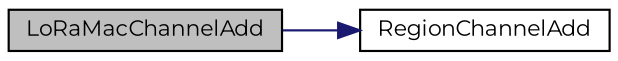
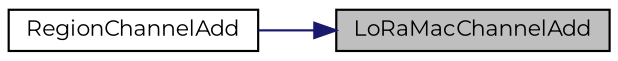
edge "LoRaMacChannelAdd" -> "RegionChannelAdd": reversed
